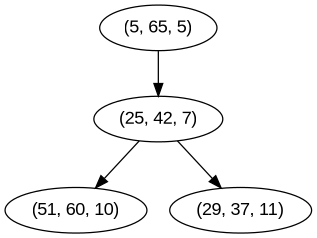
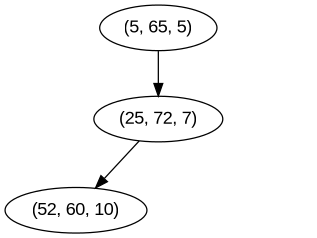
node "(25, 42, 7)": label "(25, 42, 7)" -> "(25, 72, 7)"
node "(51, 60, 10)": label "(51, 60, 10)" -> "(52, 60, 10)"
node "(29, 37, 11)": removed
